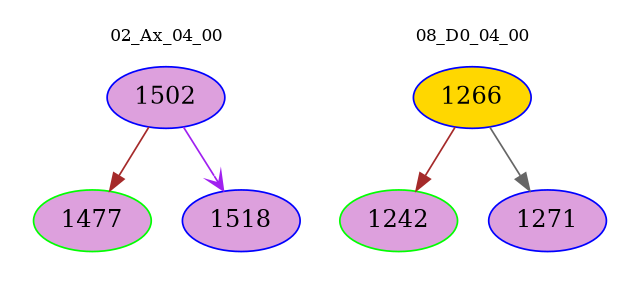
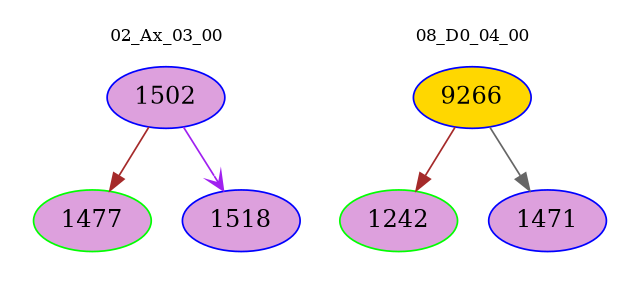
cluster "02_Ax_04_00": label "02_Ax_04_00" -> "02_Ax_03_00"
node "1266": label "1266" -> "9266"
node "1271": label "1271" -> "1471"
